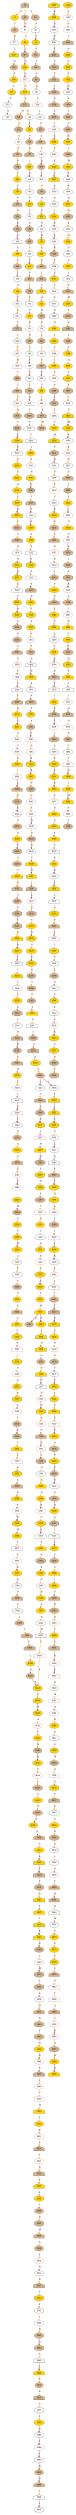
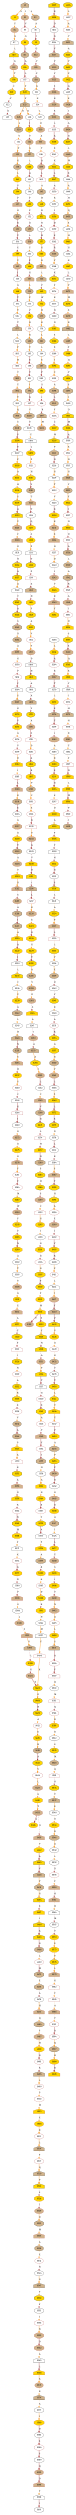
node "S255": removed
edge "S167" -> "S170": style bold -> dashed
edge "S259" -> "S366": now "S363" -> "S366"
edge "S284" -> "S287": added, label "M"
edge "S436" -> "S439": now "S433" -> "S439"
